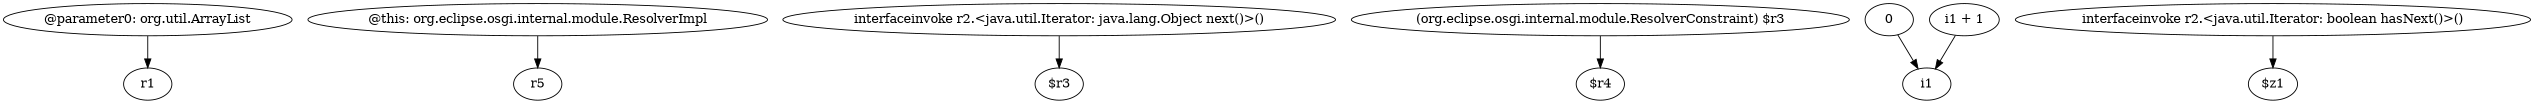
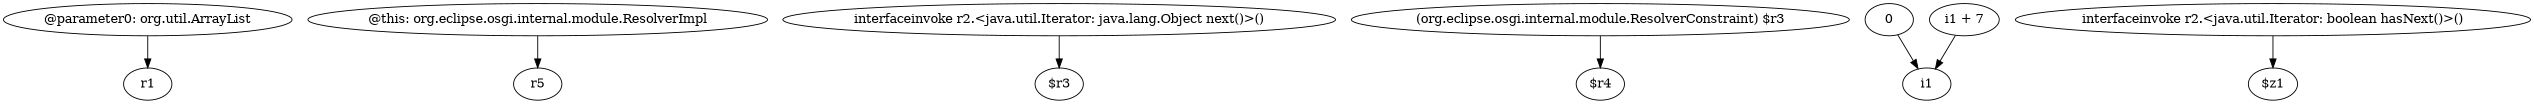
node "i1 + 1": label "i1 + 1" -> "i1 + 7"
